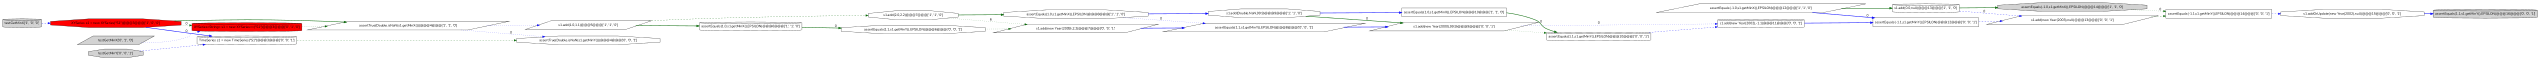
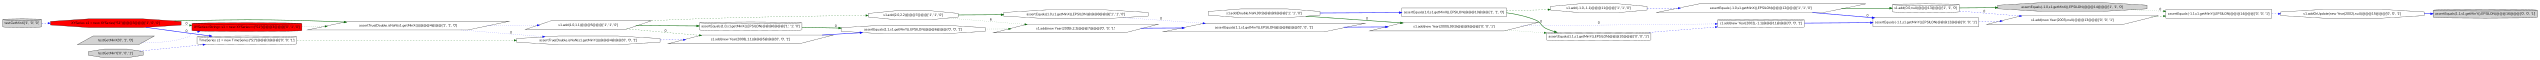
node "s1.add(-1.0,-1.1)@@@11@@@['1', '1', '0']": added
edge "assertEquals(1.0,s1.getMinX(),EPSILON)@@@8@@@['1', '1', '0']" -> "s1.add(Double.NaN,99.9)@@@9@@@['1', '1', '0']": removed
node "s1.add(new Year(2008),1.1)@@@5@@@['0', '0', '1']": added
